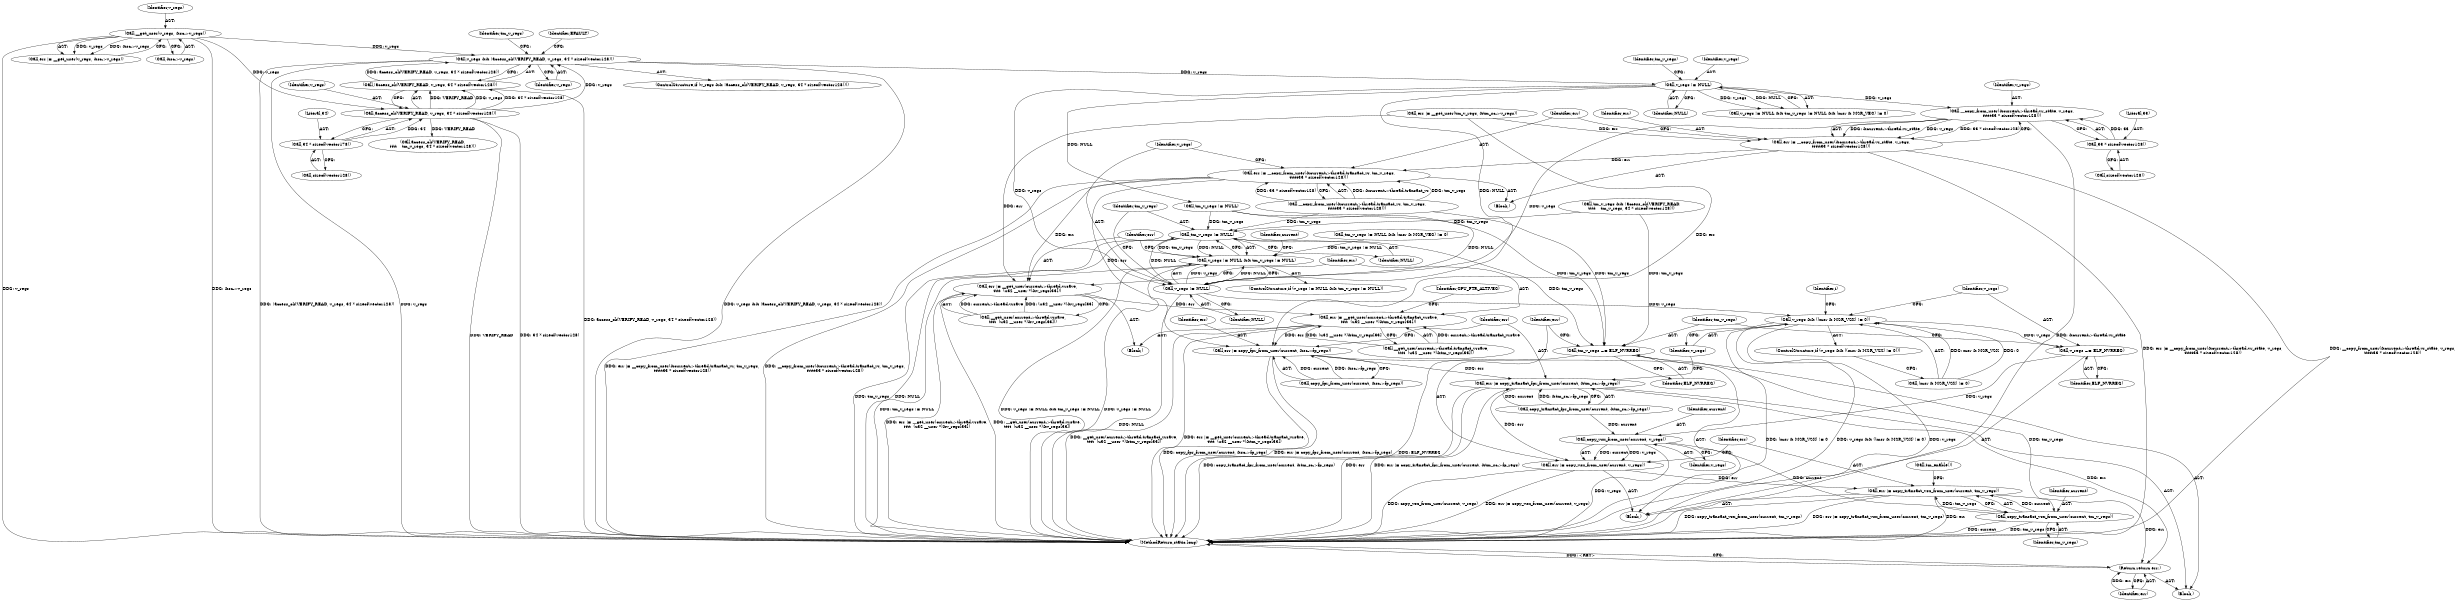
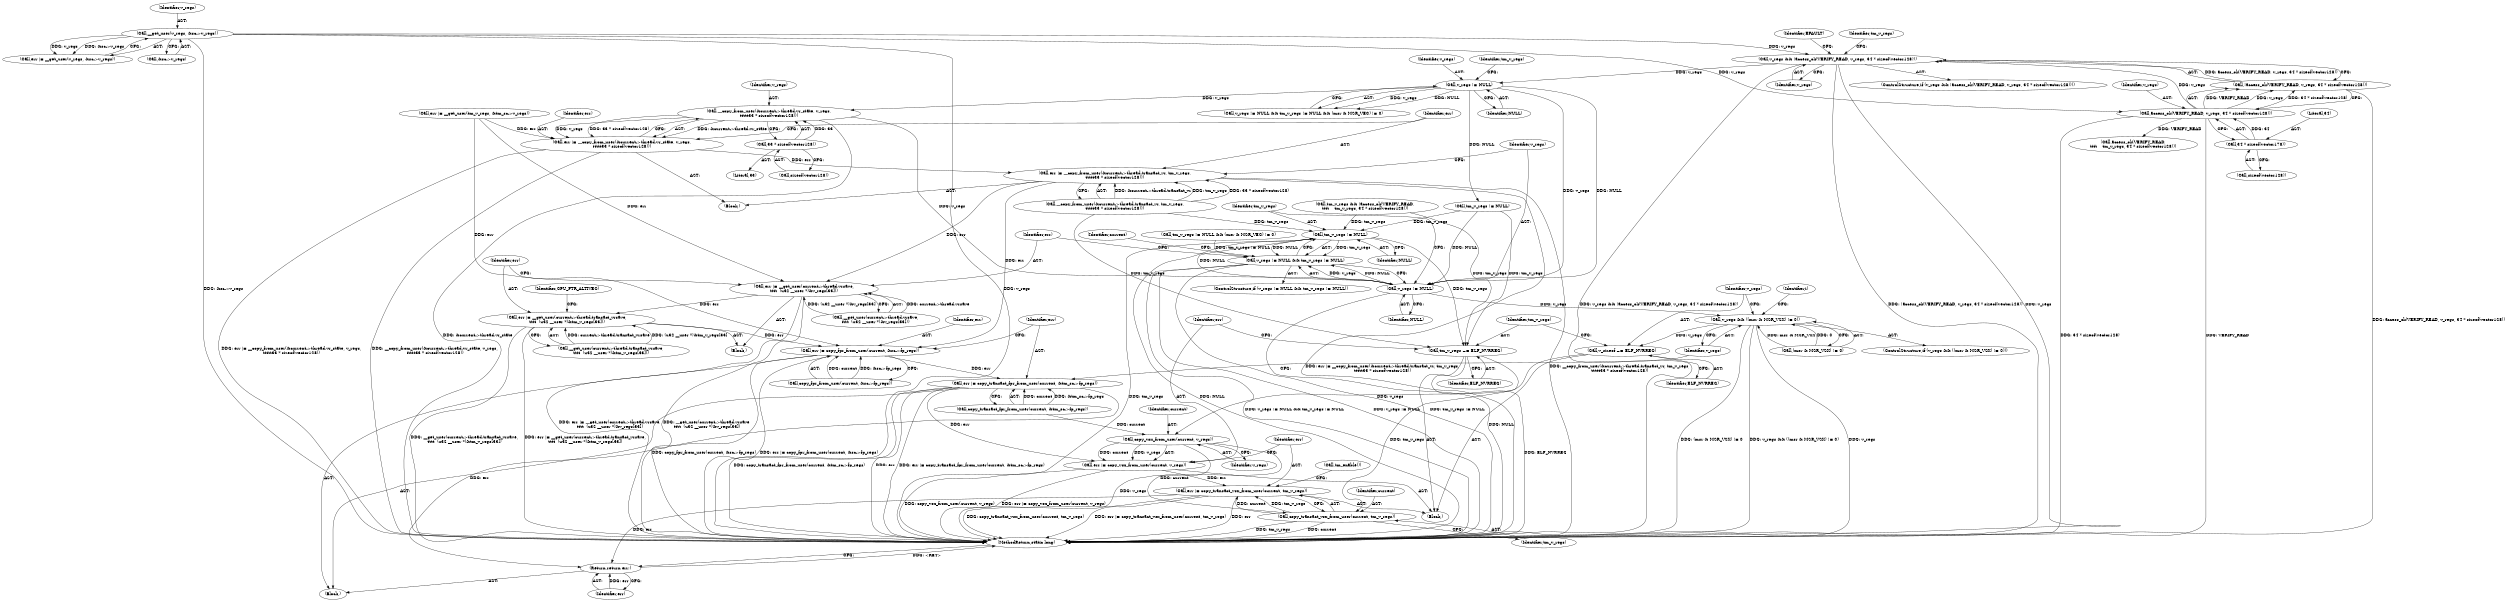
edge "(Literal,33)" -> "(Call,33 * sizeof(vector128))": reversed
node "(Call,v_regs += ELF_NVRREG)": label "(Call,v_regs += ELF_NVRREG)" -> "(Call,v_sizeof += ELF_NVRREG)"
edge "(ControlStructure,if (v_regs && ((msr & MSR_VSX) != 0)))" -> "(Call,(msr & MSR_VSX) != 0)": now "(Call,v_regs && ((msr & MSR_VSX) != 0))" -> "(Call,(msr & MSR_VSX) != 0)"
